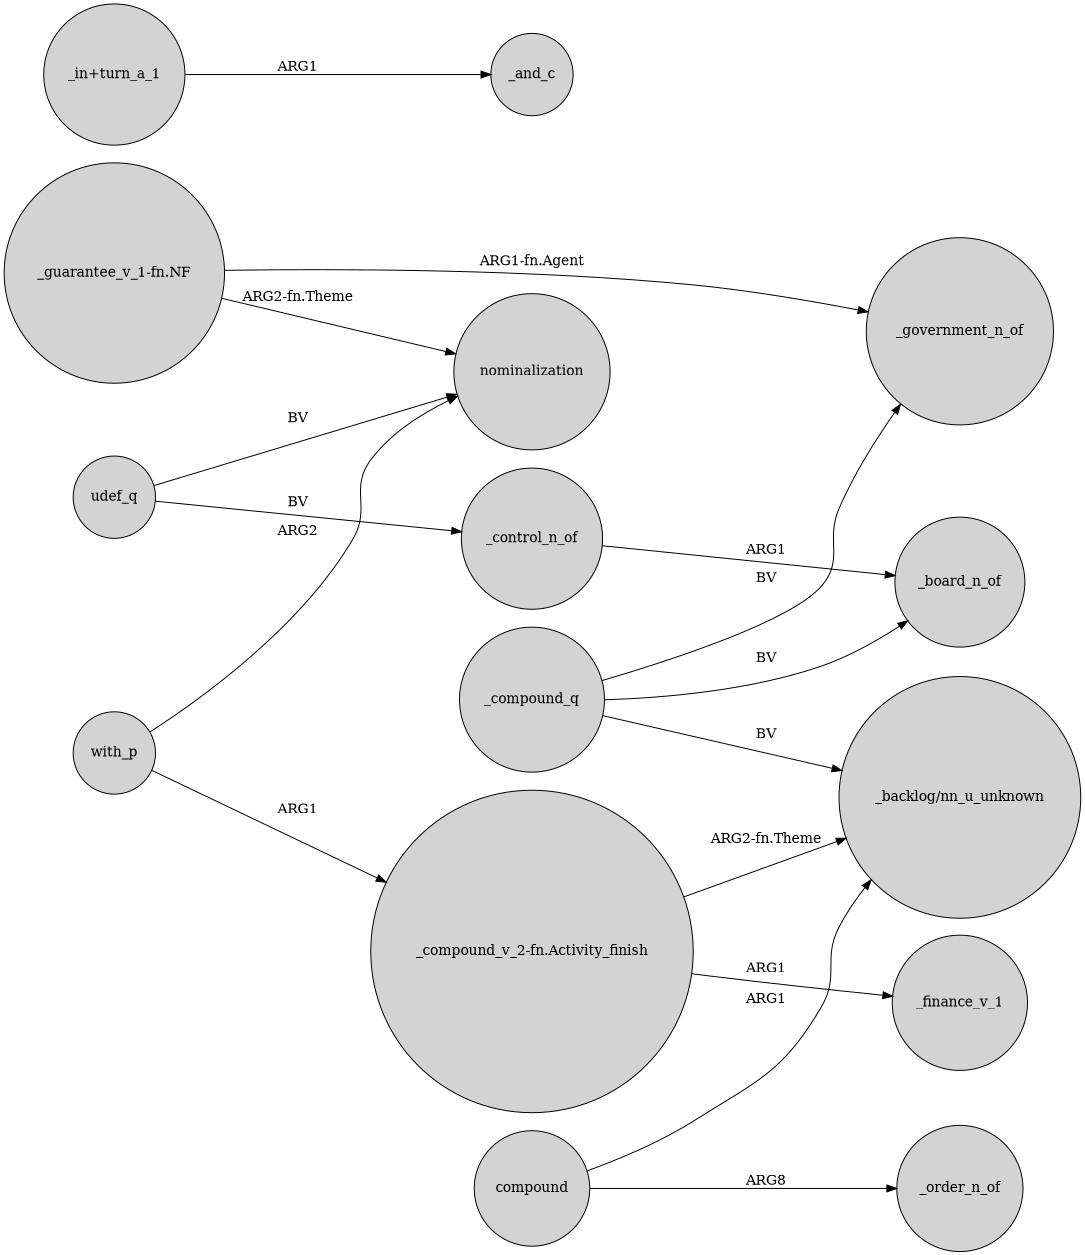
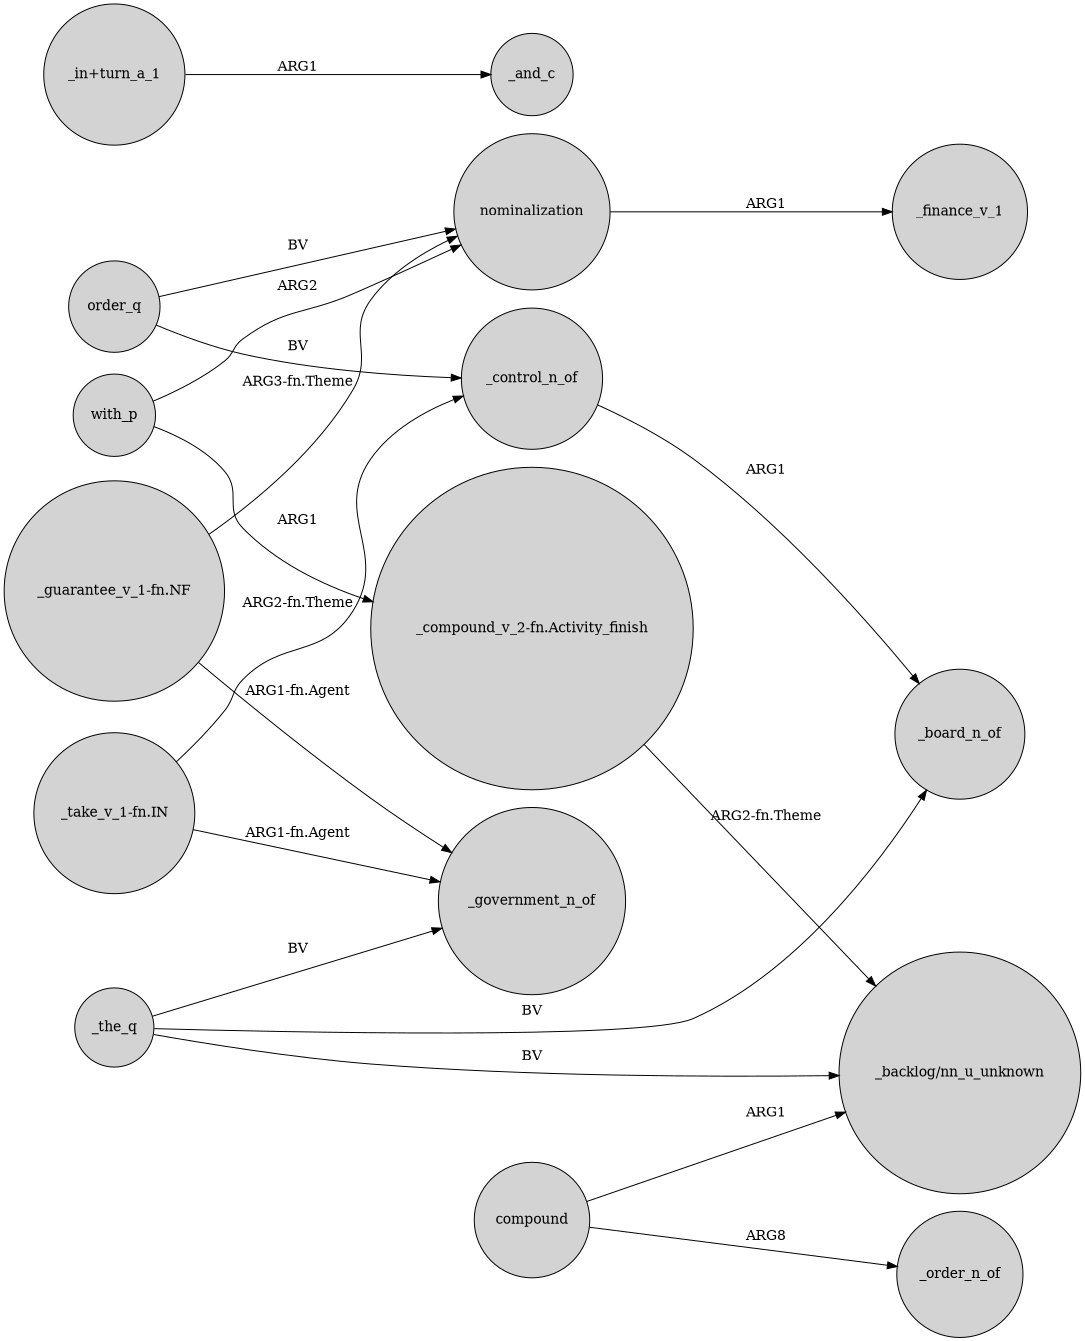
edge "_guarantee_v_1-fn.NF" -> "nominalization": label "ARG2-fn.Theme" -> "ARG3-fn.Theme"
node "udef_q": label "udef_q" -> "order_q"
node "_compound_q": label "_compound_q" -> "_the_q"
node "_take_v_1-fn.IN": added
edge "_compound_v_2-fn.Activity_finish" -> "_finance_v_1": now "nominalization" -> "_finance_v_1"
